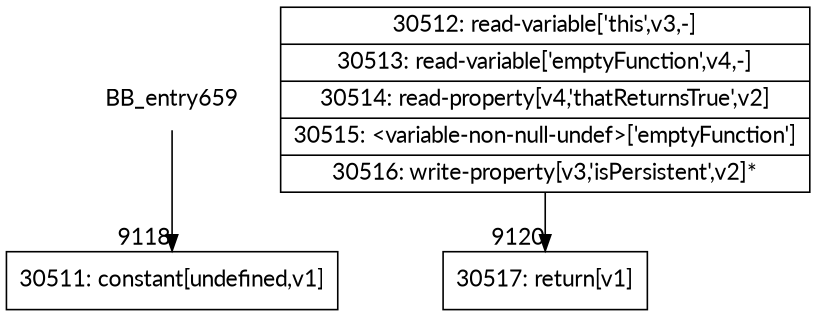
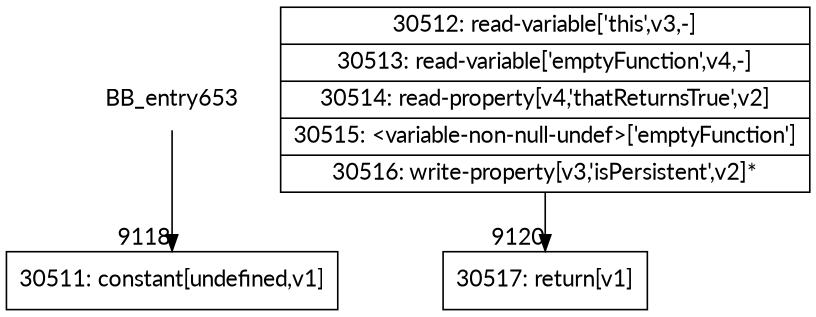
node "BB_entry659": label "BB_entry659" -> "BB_entry653"
